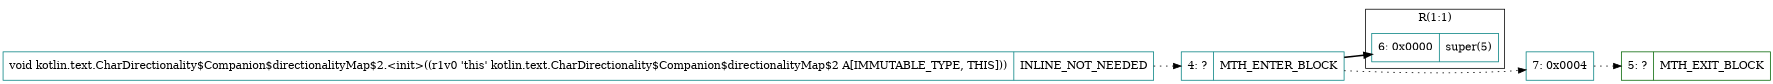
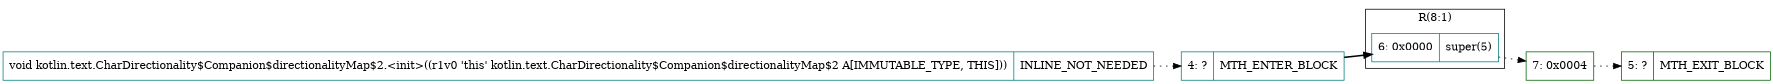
cluster "R(1:1)": label "R(1:1)" -> "R(8:1)"
node "7: 0x0004": color teal -> darkgreen
edge "4: ?" -> "7: 0x0004": now "6: 0x0000" -> "7: 0x0004"
